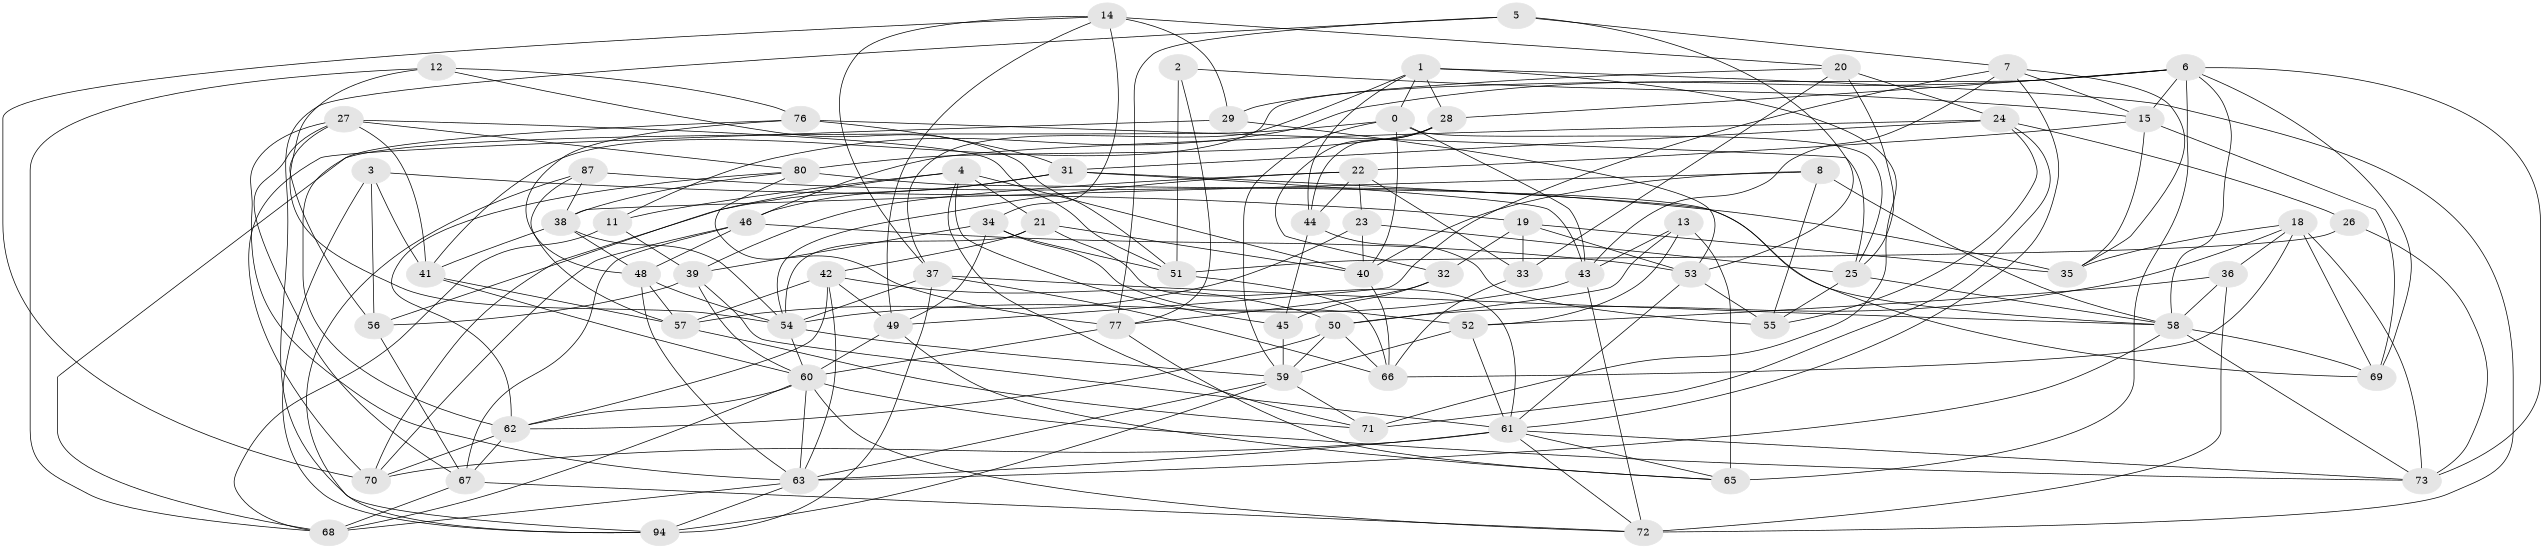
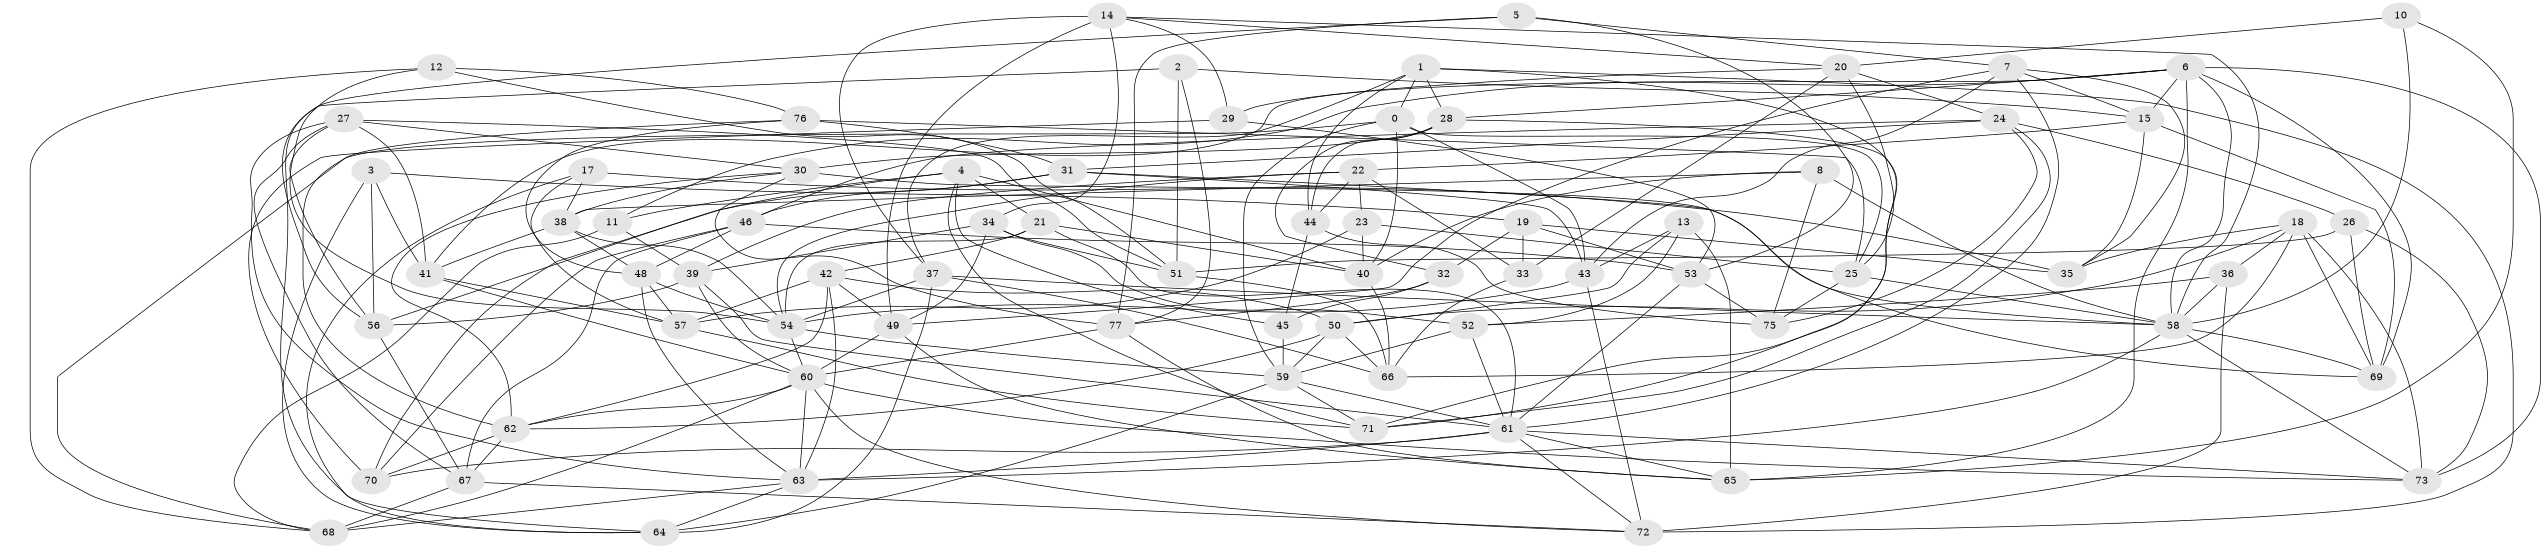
node "10": added
edge "14" -- "70": now "14" -- "58"
edge "2" -- "56": added
edge "28" -- "71": added
node "87": label "87" -> "17"
node "80": label "80" -> "30"
edge "26" -- "69": added
node "55": label "55" -> "75"
edge "59" -- "63": now "59" -- "61"
node "94": label "94" -> "64"
